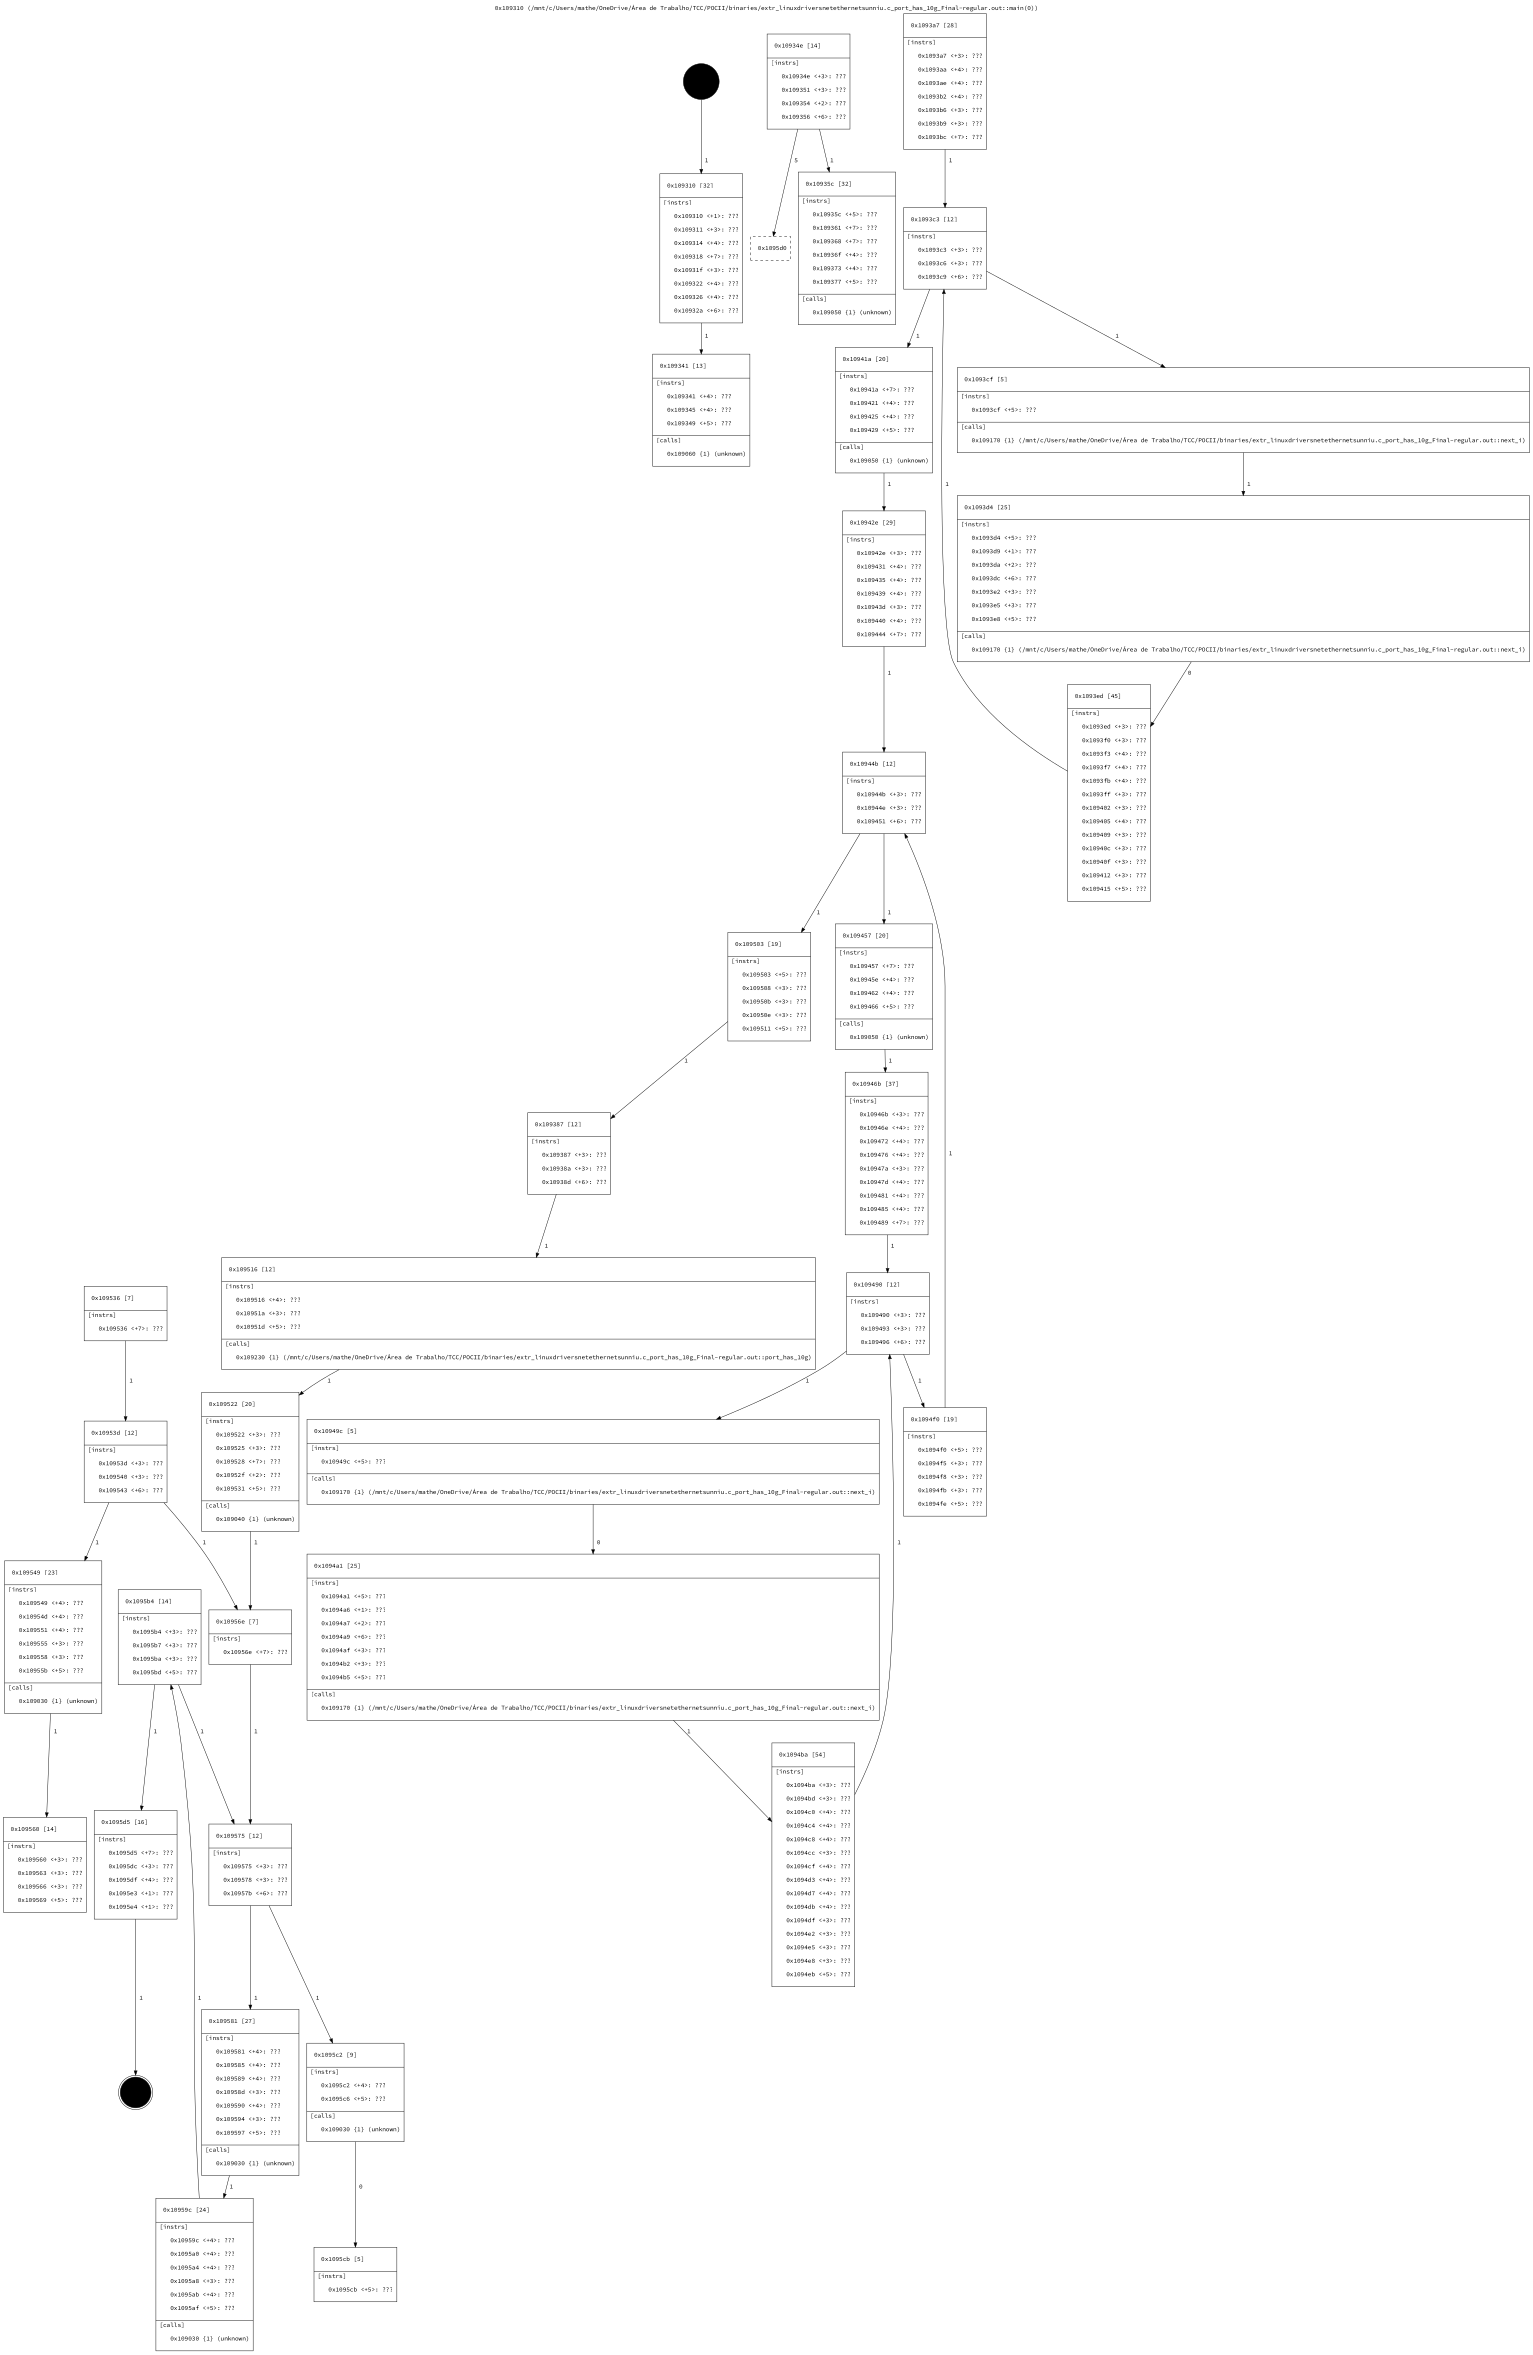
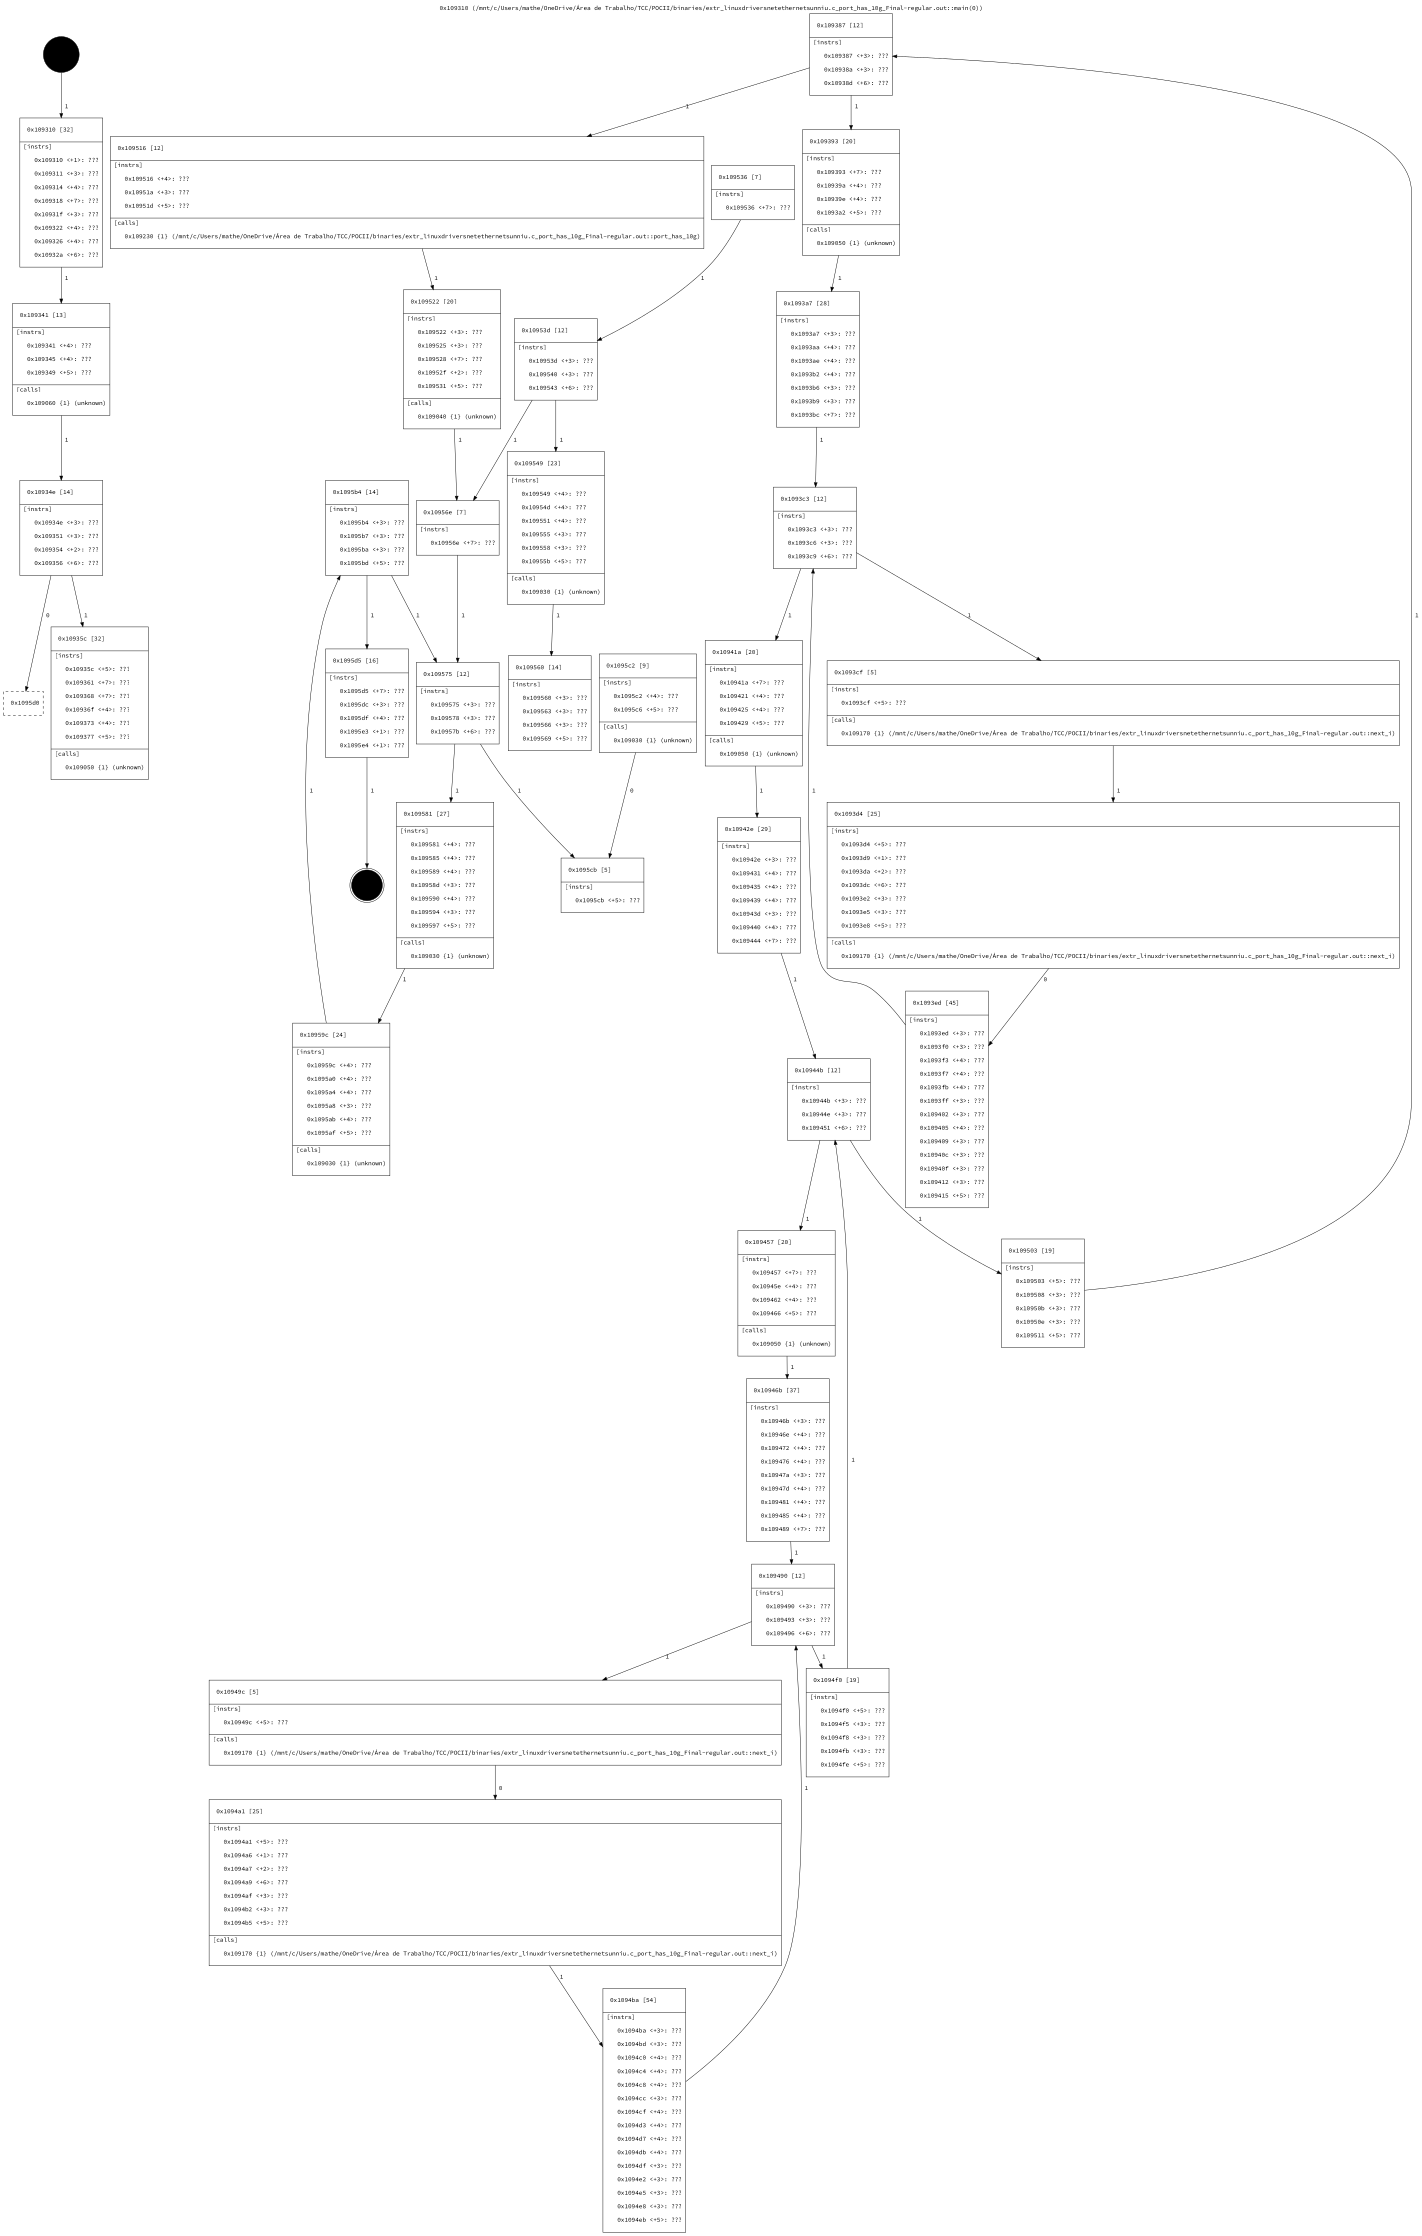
edge "0x10934e [14]" -> "0x1095d0": label " 5" -> " 0"
node "0x109393 [20]": added
edge "0x109341 [13]" -> "0x10934e [14]": added, label "1"
edge "0x109575 [12]" -> "0x1095c2 [9]": now "0x109575 [12]" -> "0x1095cb [5]"
